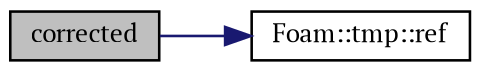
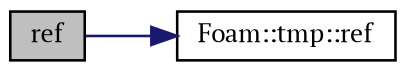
node "corrected": label "corrected" -> "ref"
